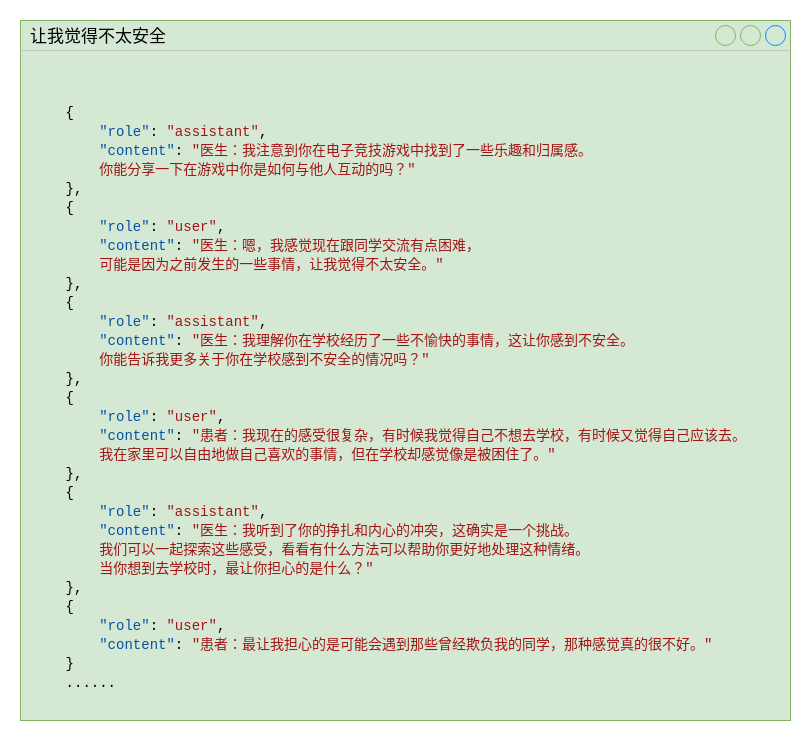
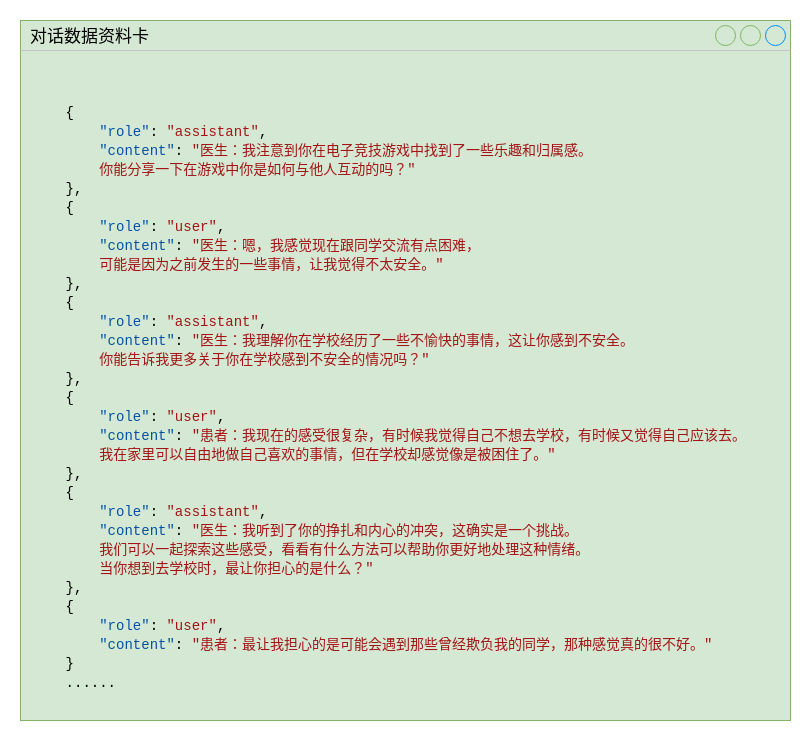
node "让我觉得不太安全": label "让我觉得不太安全" -> "对话数据资料卡"
